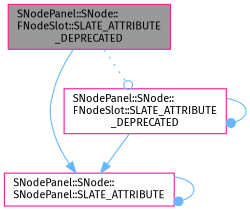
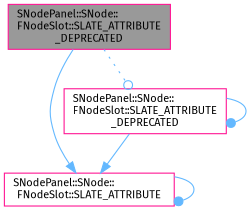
node "SNodePanel::SNode:: SNodePanel::SLATE_ATTRIBUTE": label "SNodePanel::SNode:: SNodePanel::SLATE_ATTRIBUTE" -> "SNodePanel::SNode:: FNodeSlot::SLATE_ATTRIBUTE"
